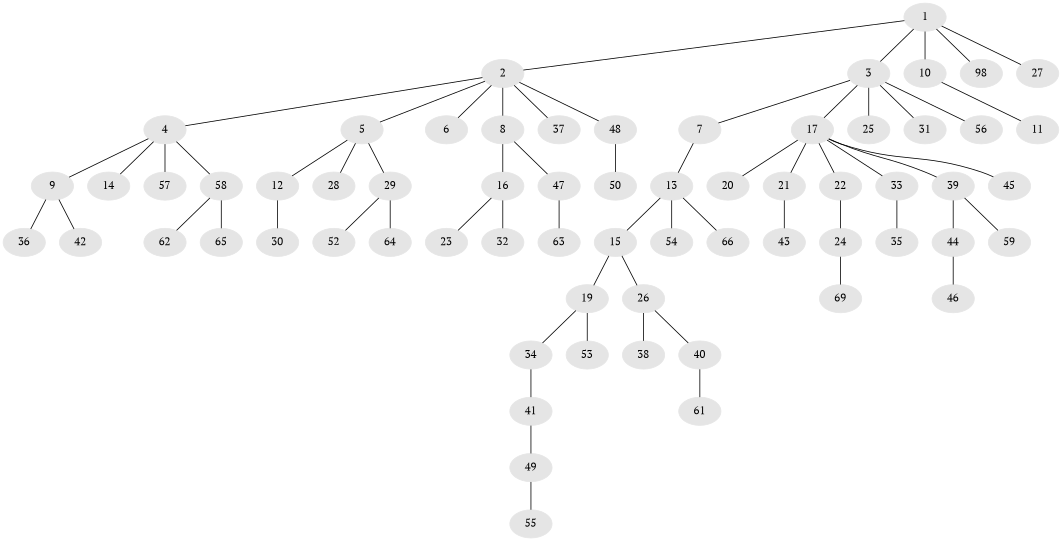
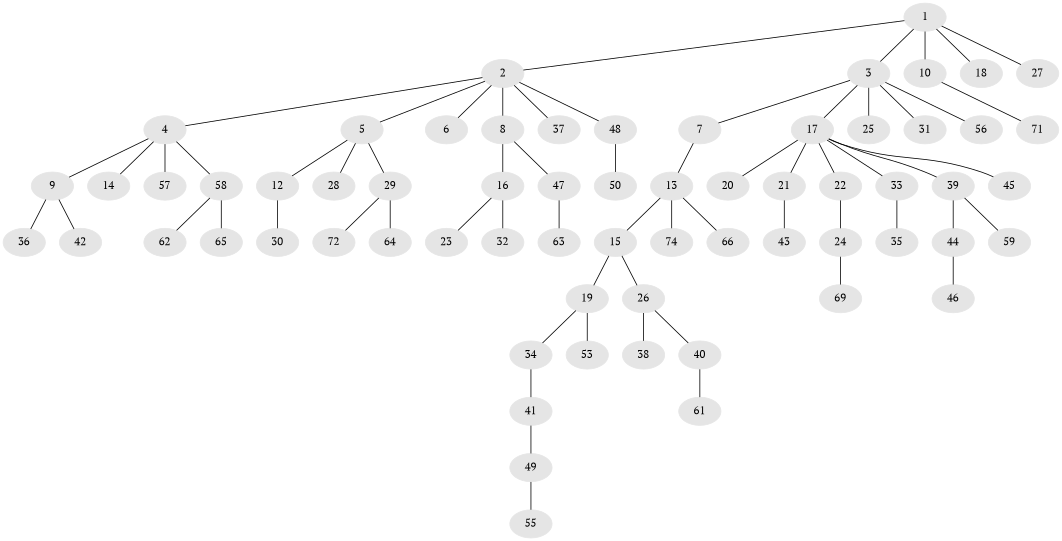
node "98": label "98" -> "18"
node "11": label "11" -> "71"
node "52": label "52" -> "72"
node "54": label "54" -> "74"
